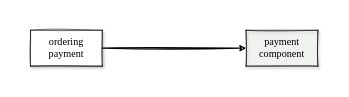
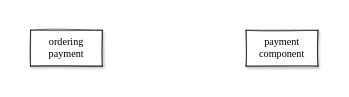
edge "ordering payment" -> "payment component": removed
node "payment component": fillcolor #d5e8d4 -> #ffffff
